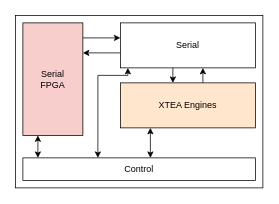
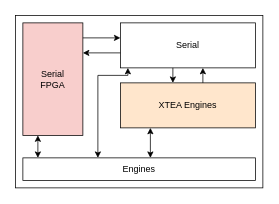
node "Control": label "Control" -> "Engines"
